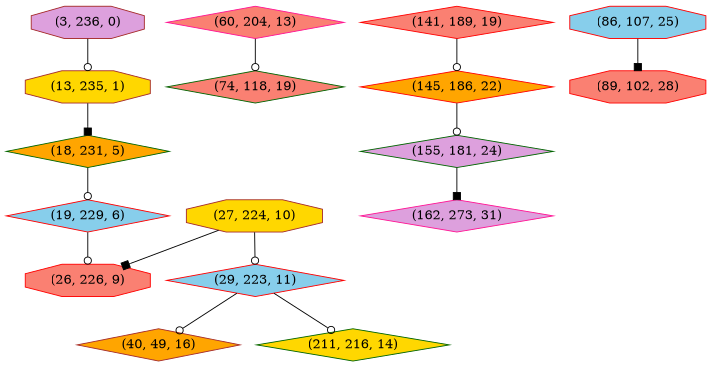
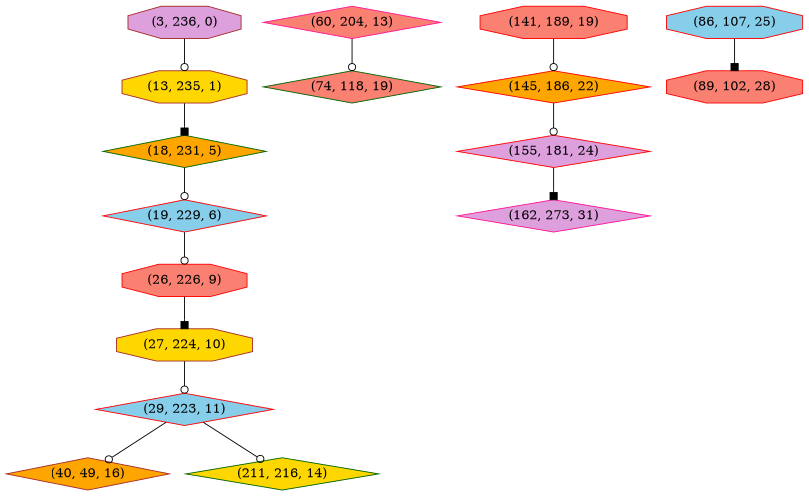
node "(141, 189, 19)": shape diamond -> octagon
node "(155, 181, 24)": color darkgreen -> red
edge "(27, 224, 10)" -> "(26, 226, 9)": reversed
